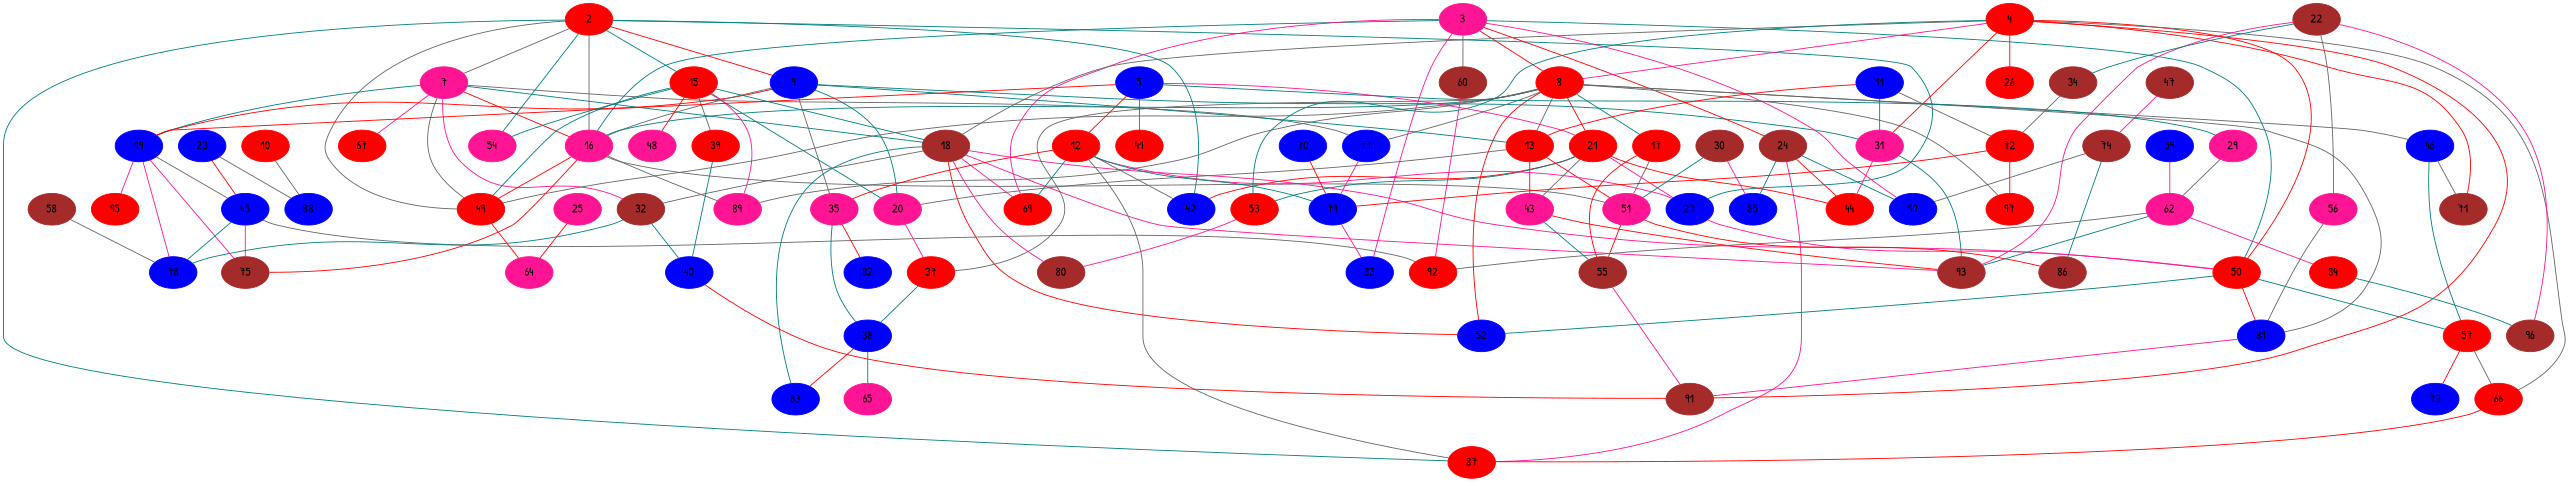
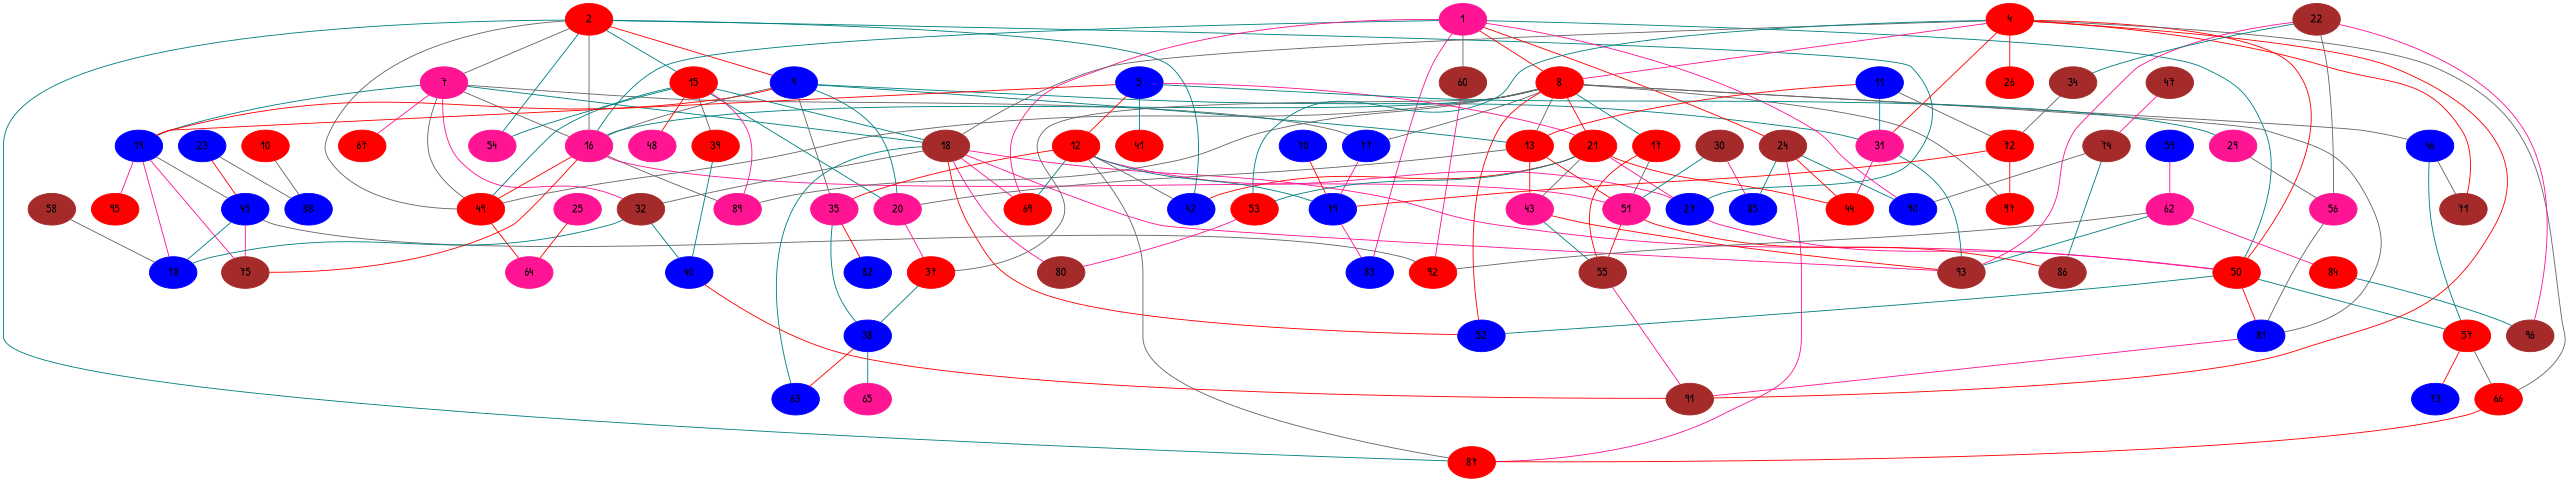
node "3": label "3" -> "1"
edge "7" -- "16": color red -> gray40
edge "29" -- "62": now "29" -- "56"
edge "16" -- "51": color gray40 -> deeppink
